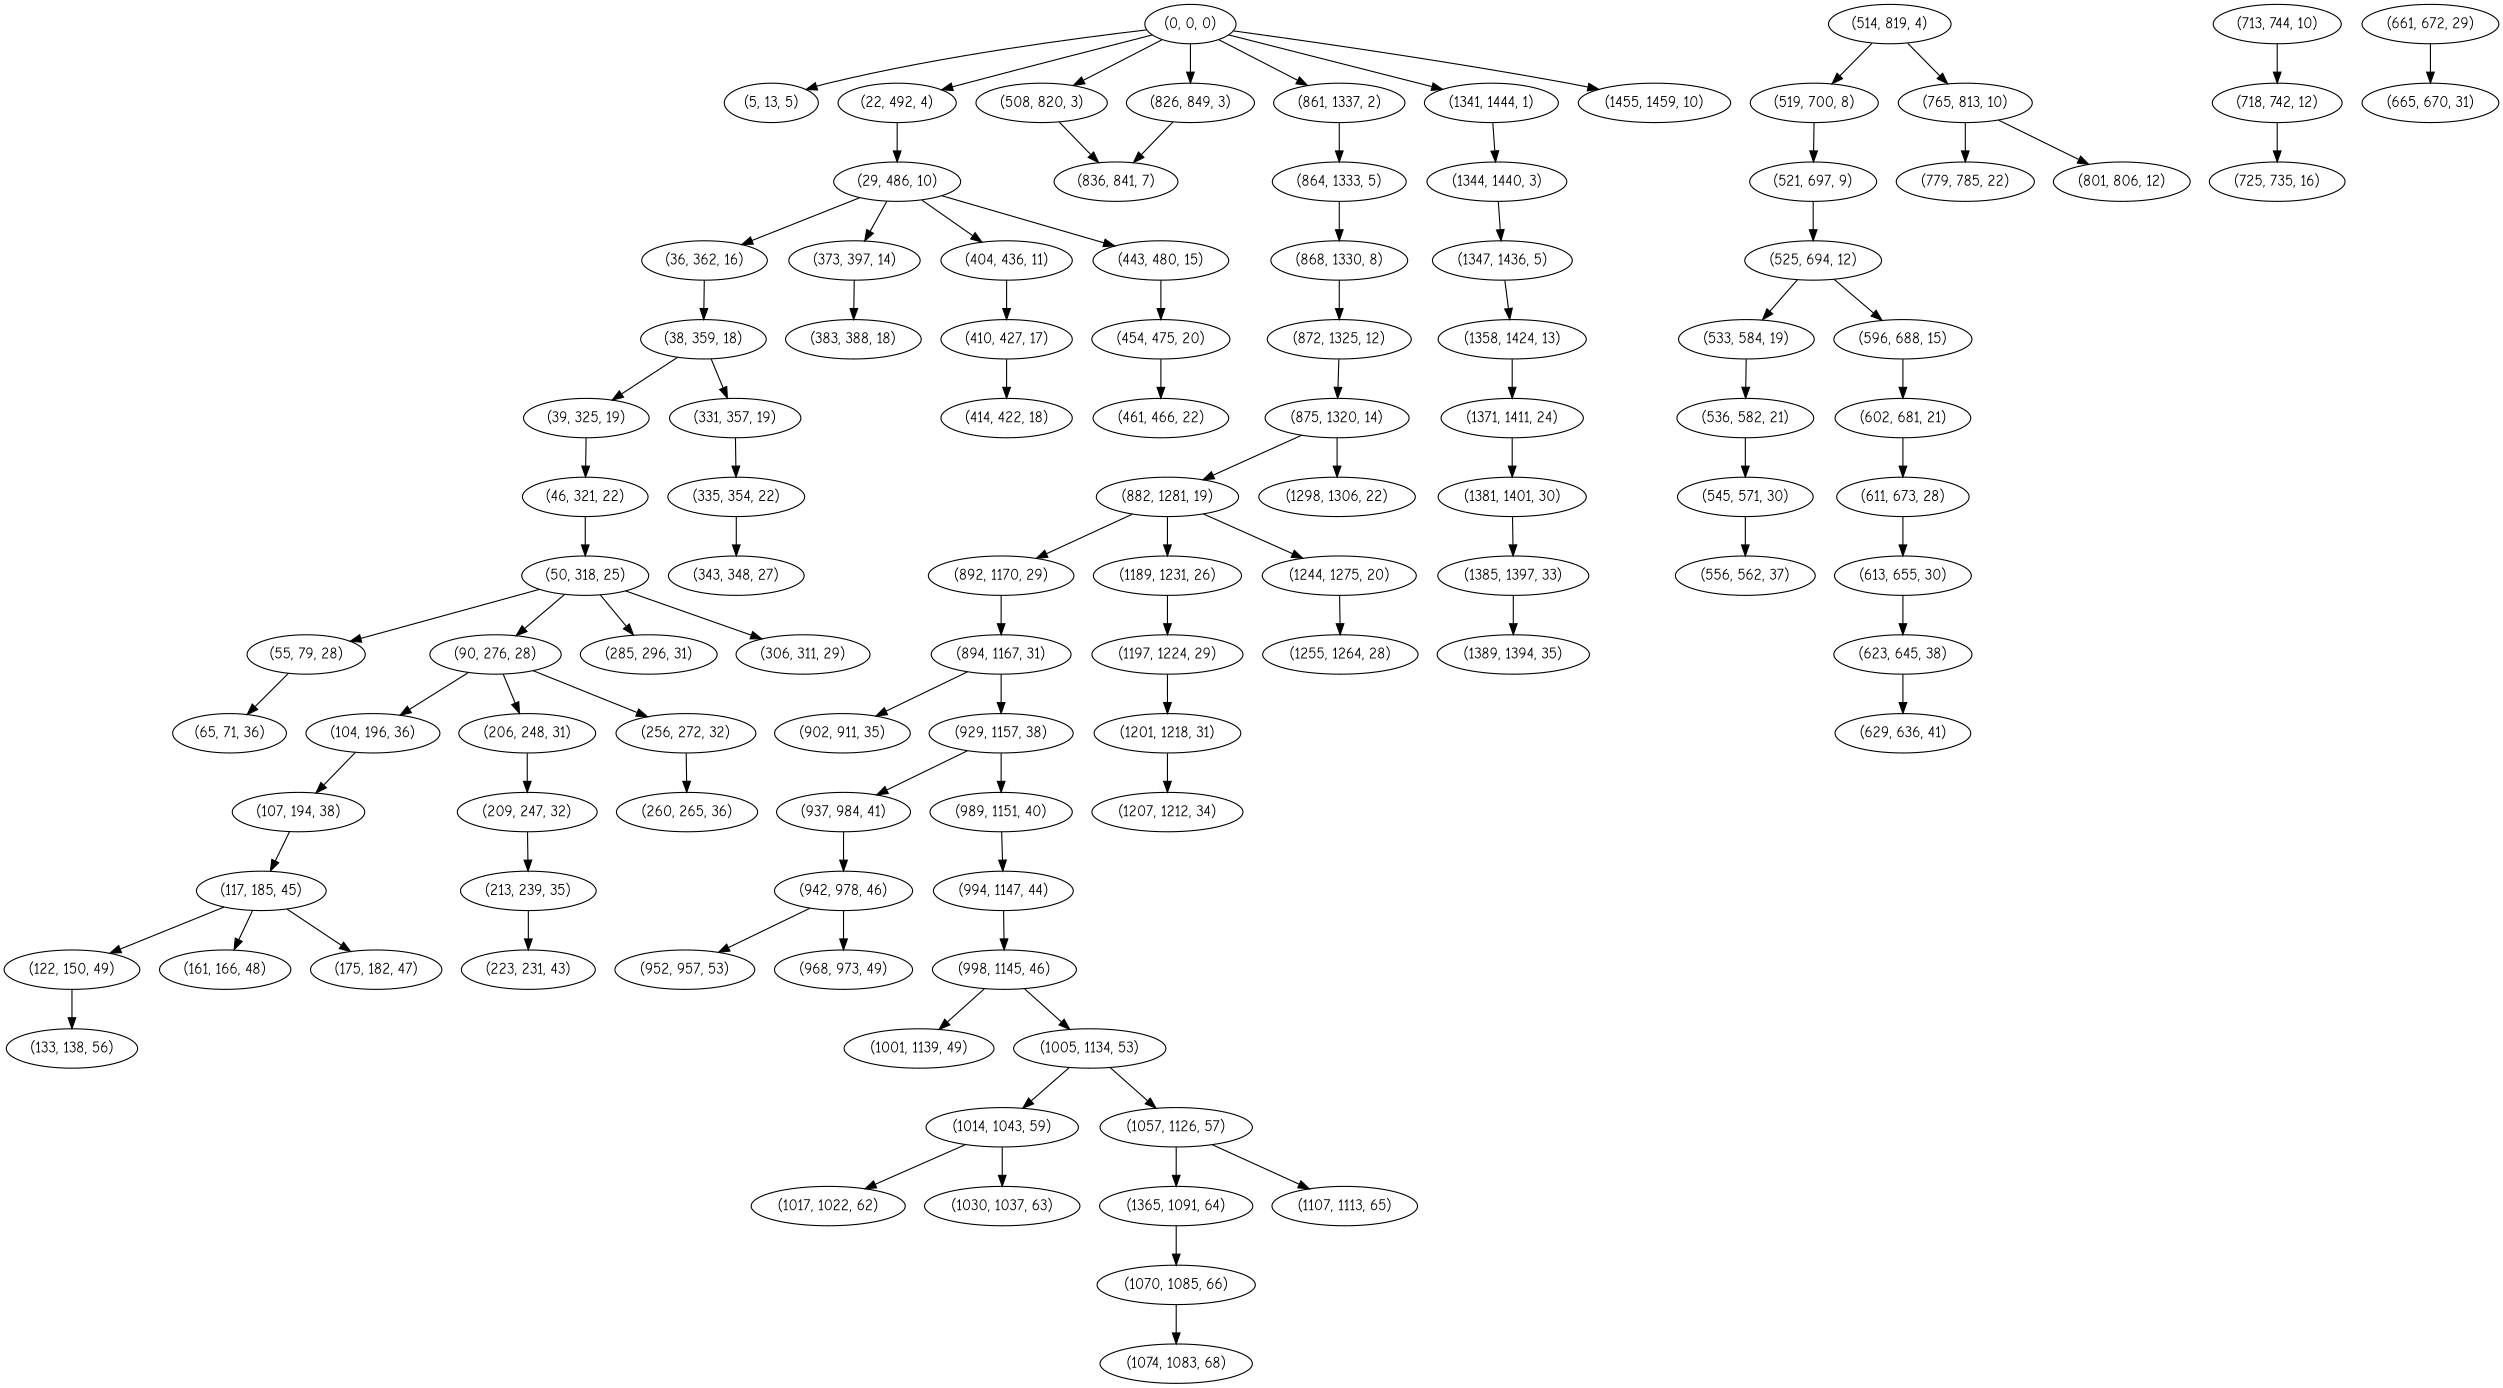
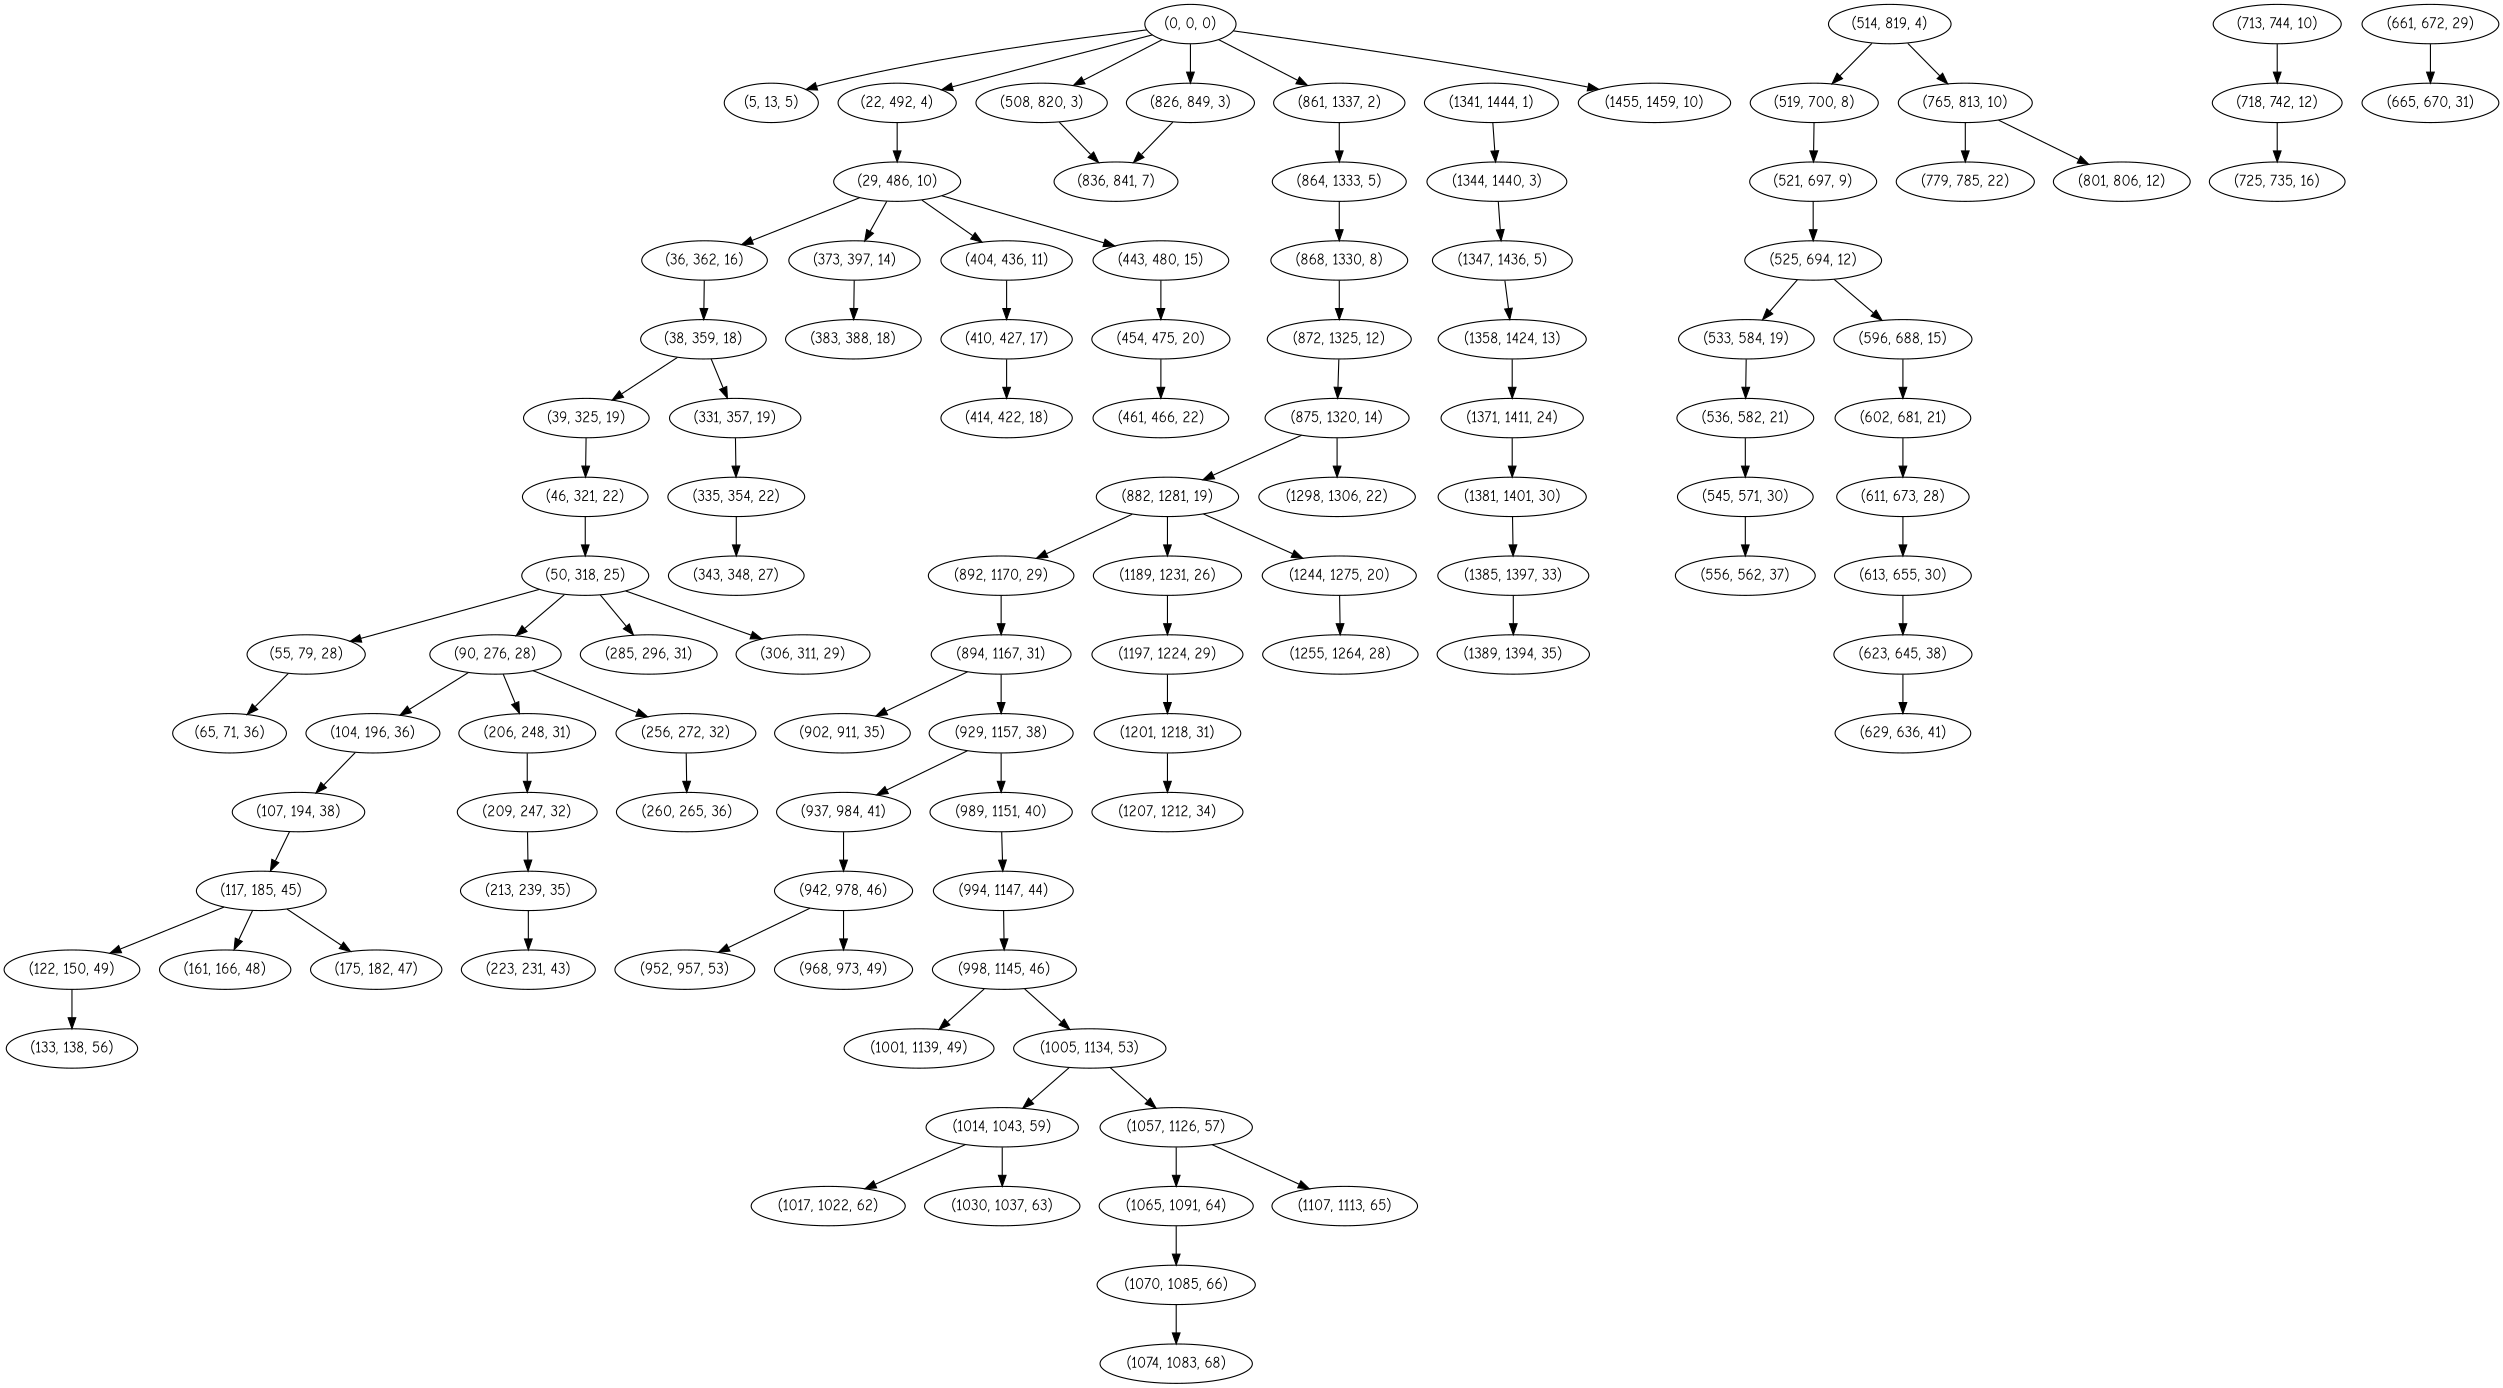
edge "(0, 0, 0)" -> "(1341, 1444, 1)": removed
node "(1365, 1091, 64)": label "(1365, 1091, 64)" -> "(1065, 1091, 64)"
